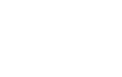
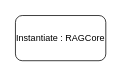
node "Instantiate : RAGCore": added
